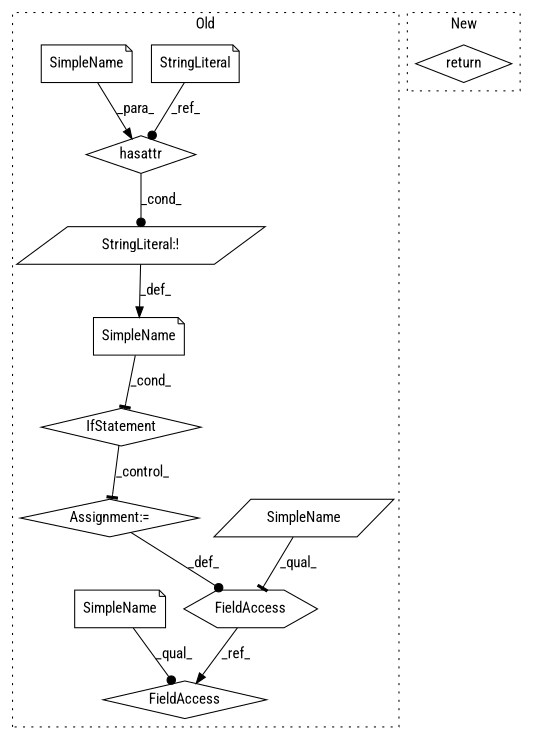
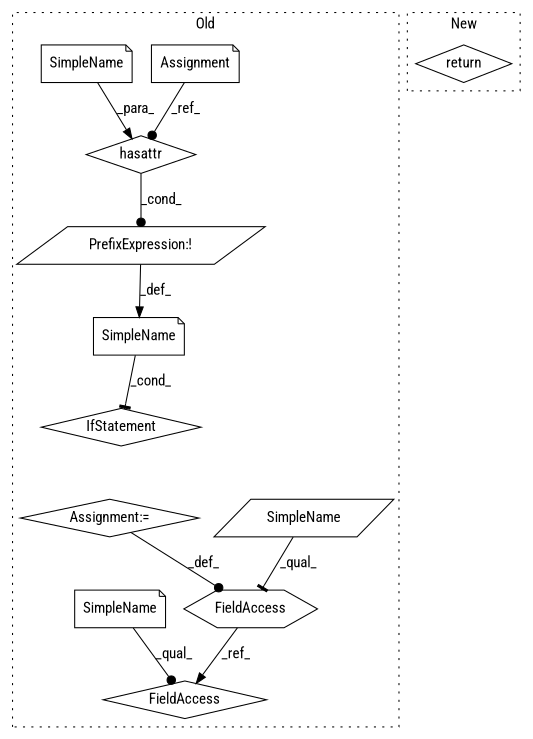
node "StringLiteral": label "StringLiteral" -> "Assignment"
node "StringLiteral:!": label "StringLiteral:!" -> "PrefixExpression:!"
edge "IfStatement" -> "Assignment:=": removed, label "_control_"
